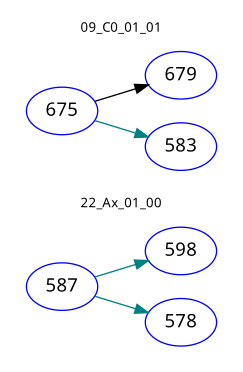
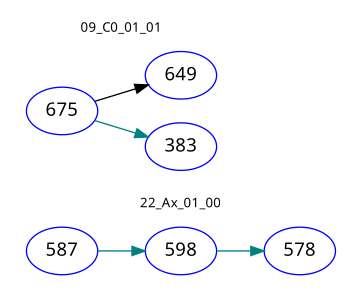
node "679": label "679" -> "649"
node "583": label "583" -> "383"
edge "587" -> "578": now "598" -> "578"
